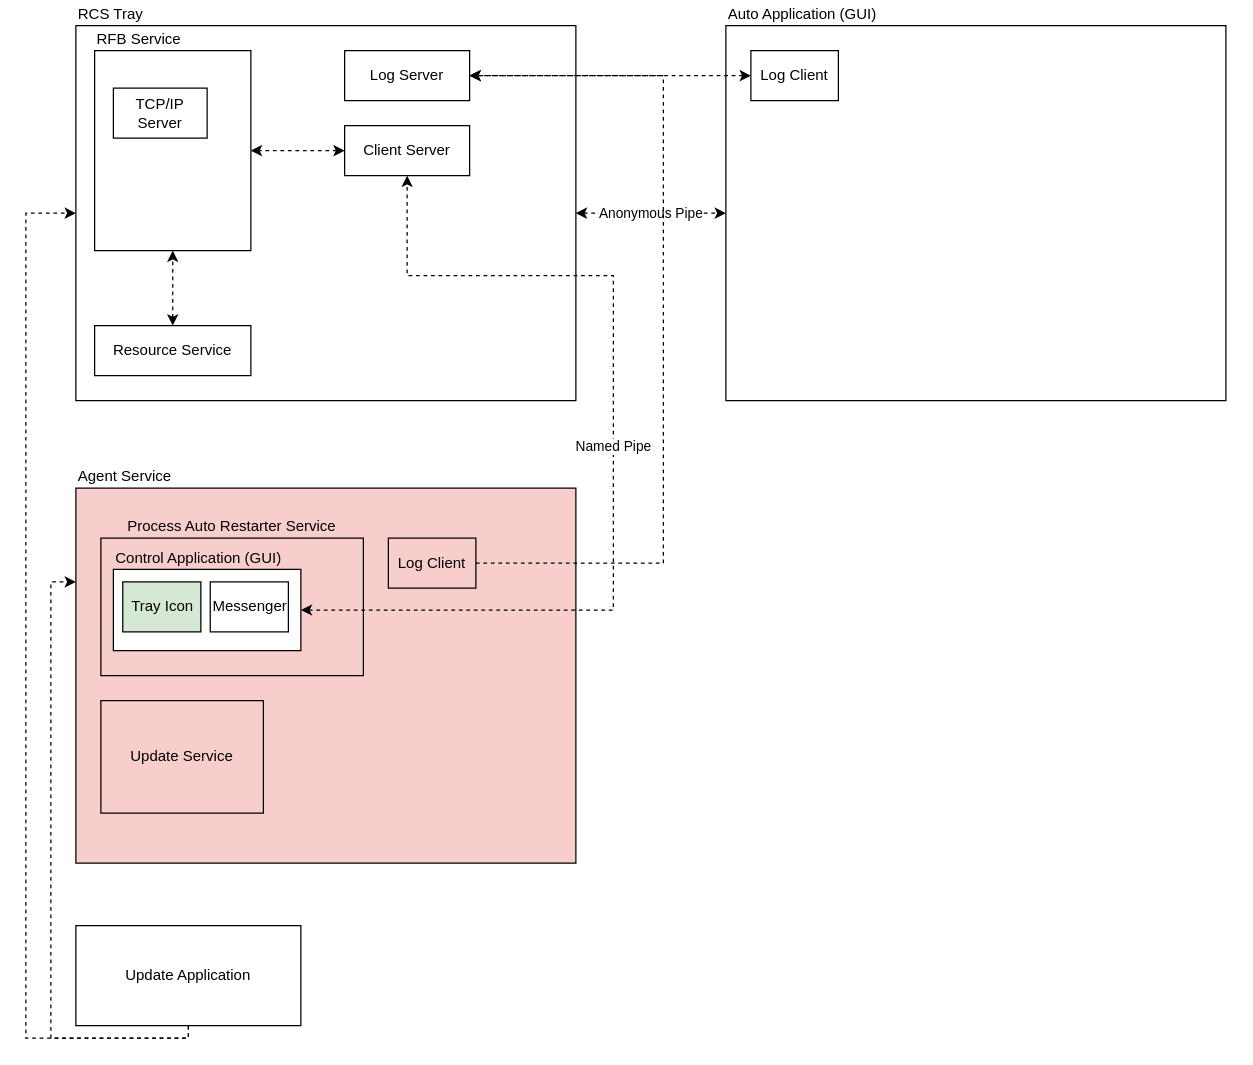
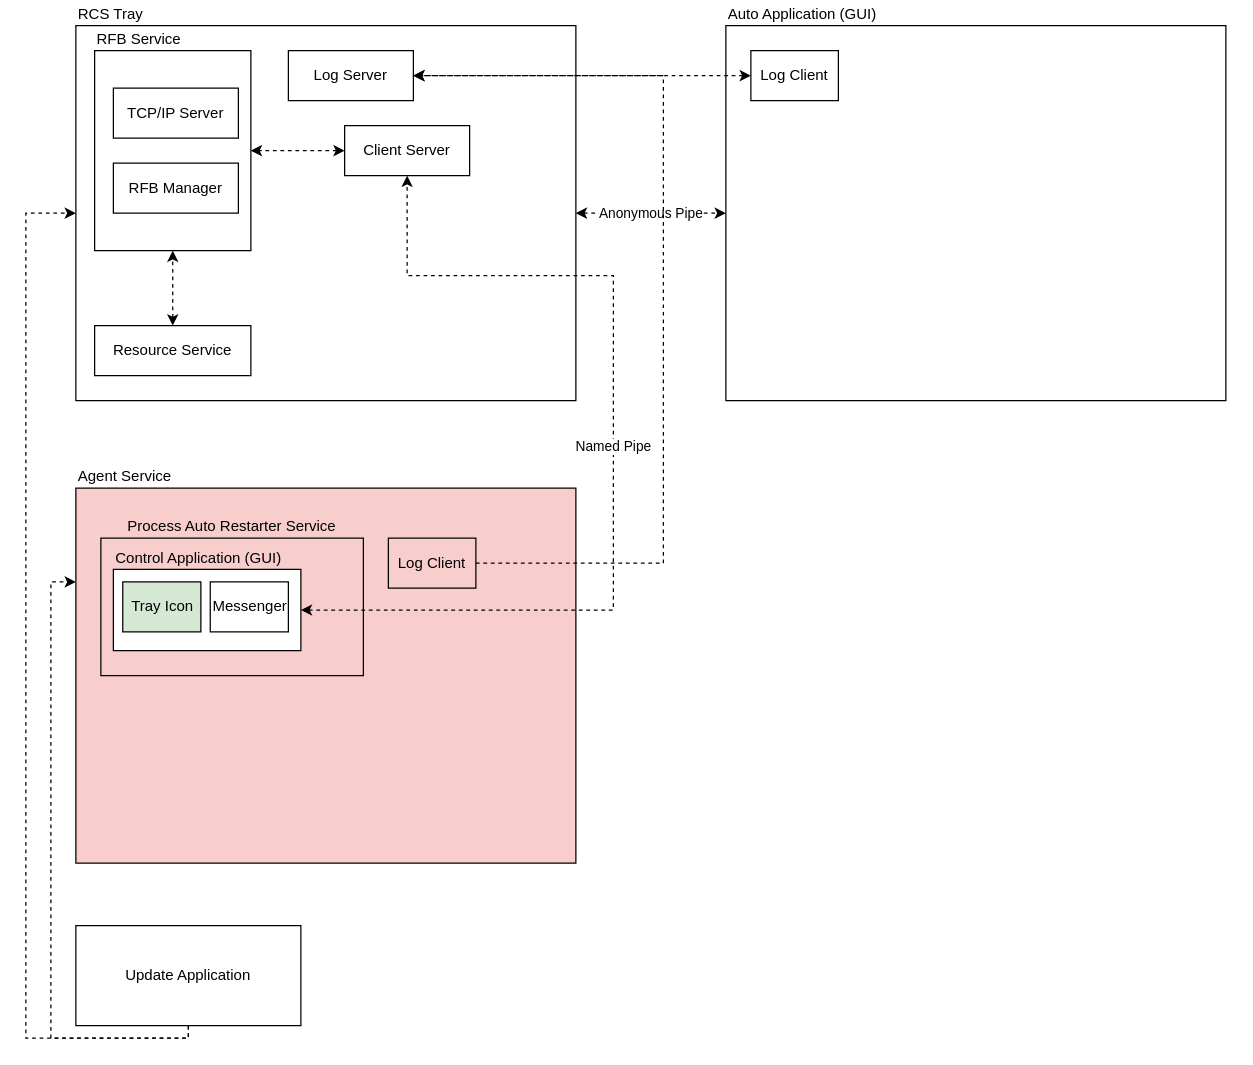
node "Log Server": moved (407, 76) -> (351, 76)
node "TCP/IP Server": size 94x50 -> 125x50
node "RFB Manager": added
node "Update Service": removed
